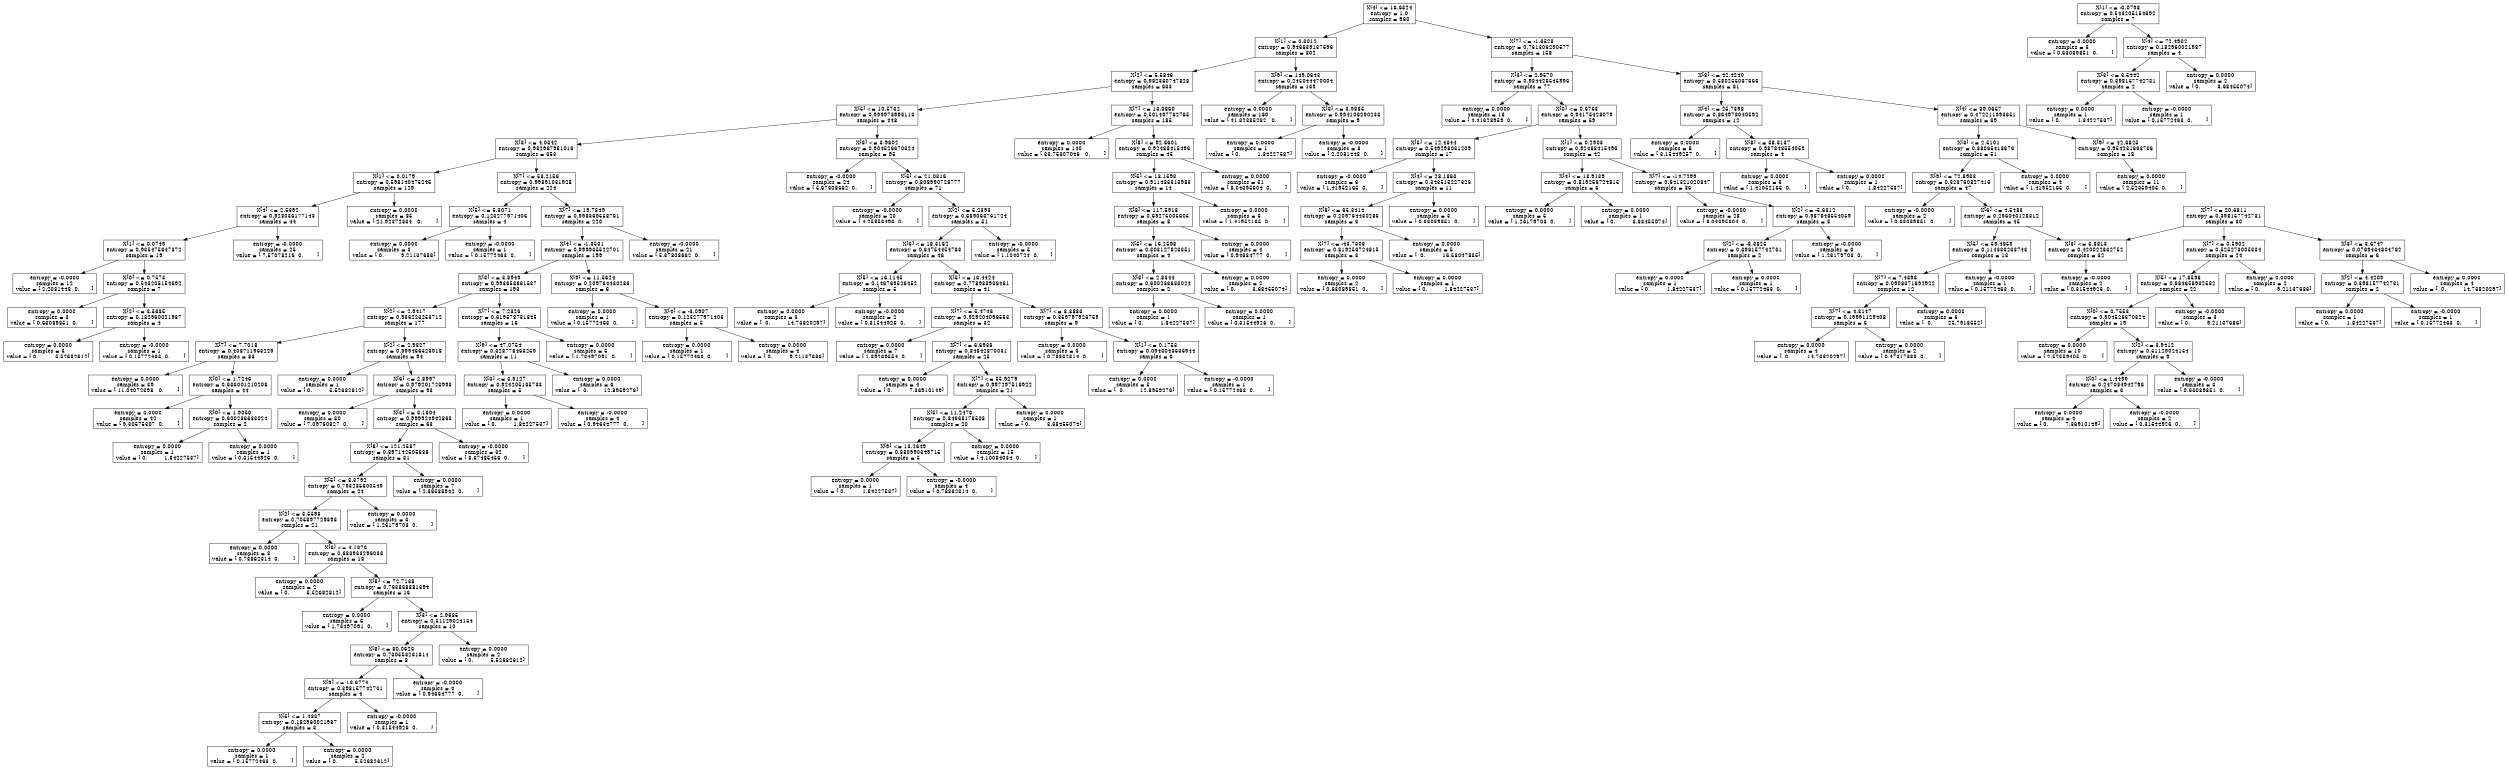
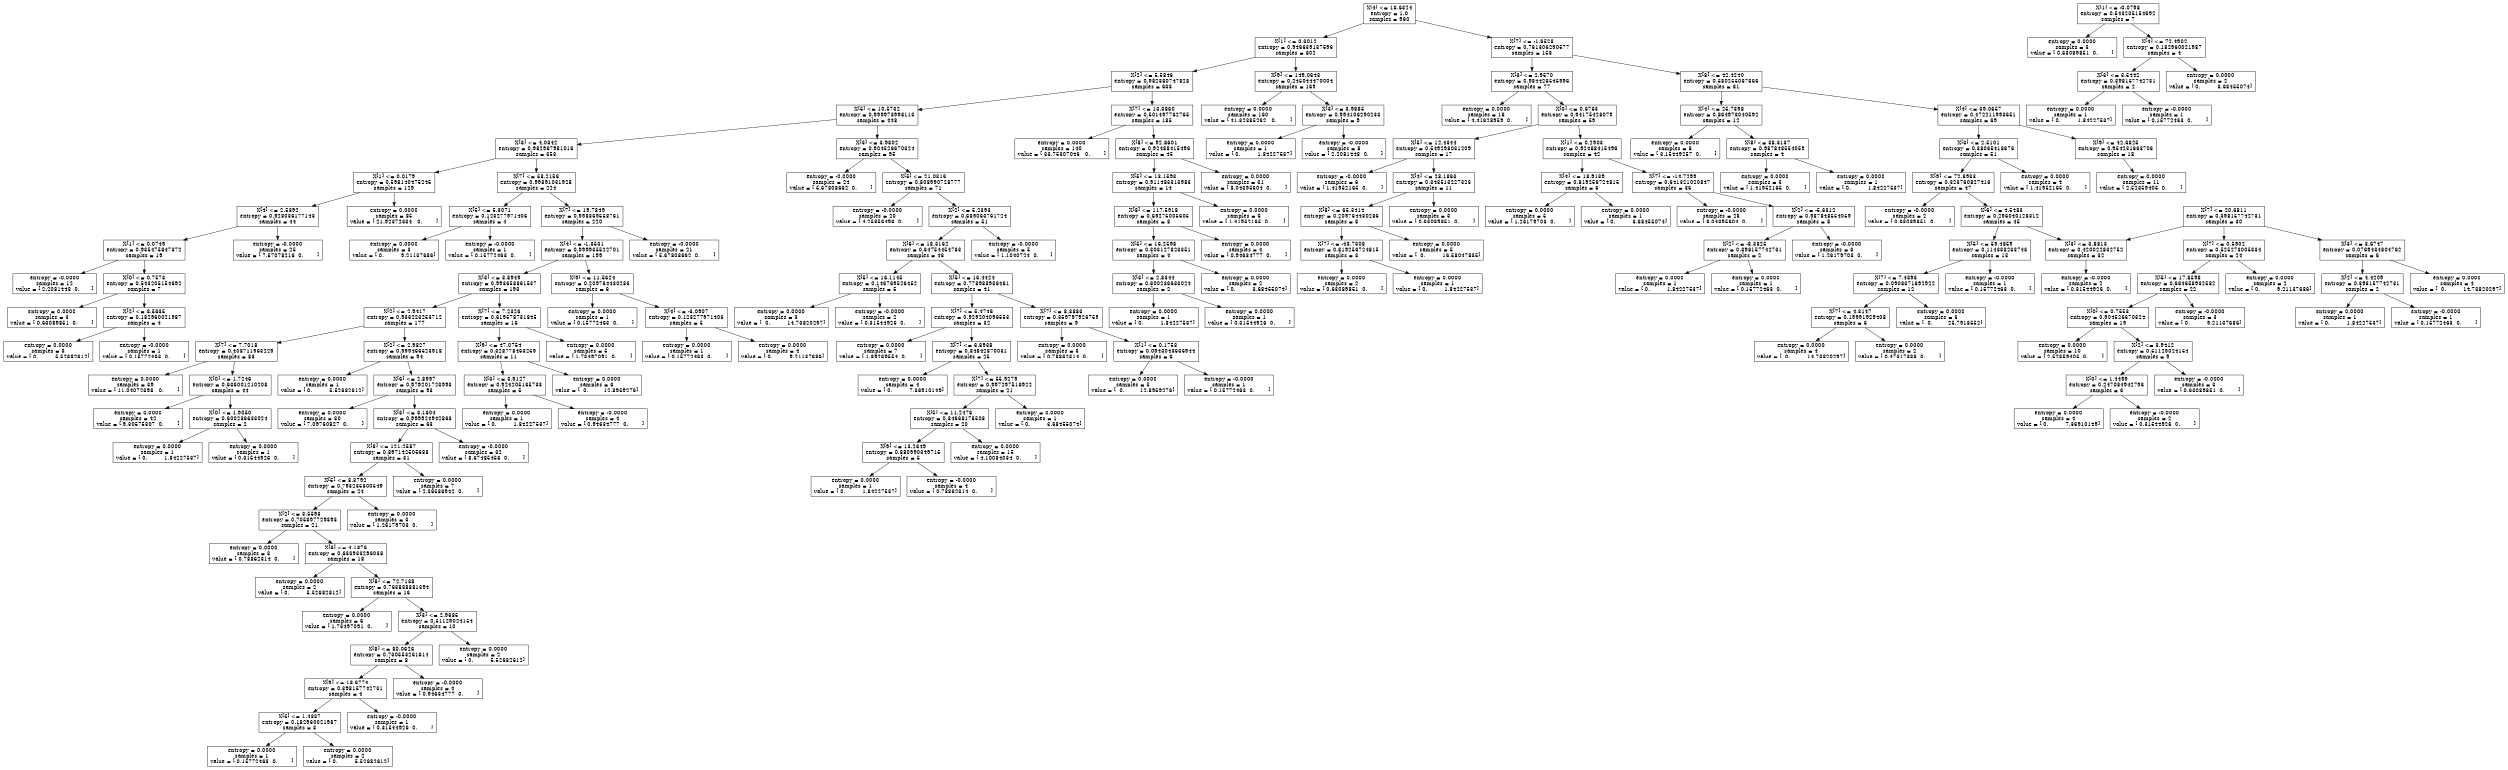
node "X[7] <= 4.3147 entropy = 0.19991129408 samples = 6": label "X[7] <= 4.3147 entropy = 0.19991129408 samples = 6" -> "X[7] <= 4.3147 entropy = 0.19991929408 samples = 6"
